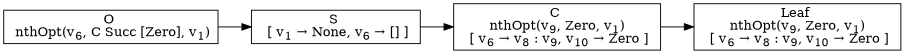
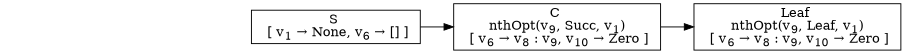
node "C": text ", Zero, v" -> ", Succ, v"
node "Leaf": text ", Zero, v" -> ", Leaf, v"
node "O": removed
